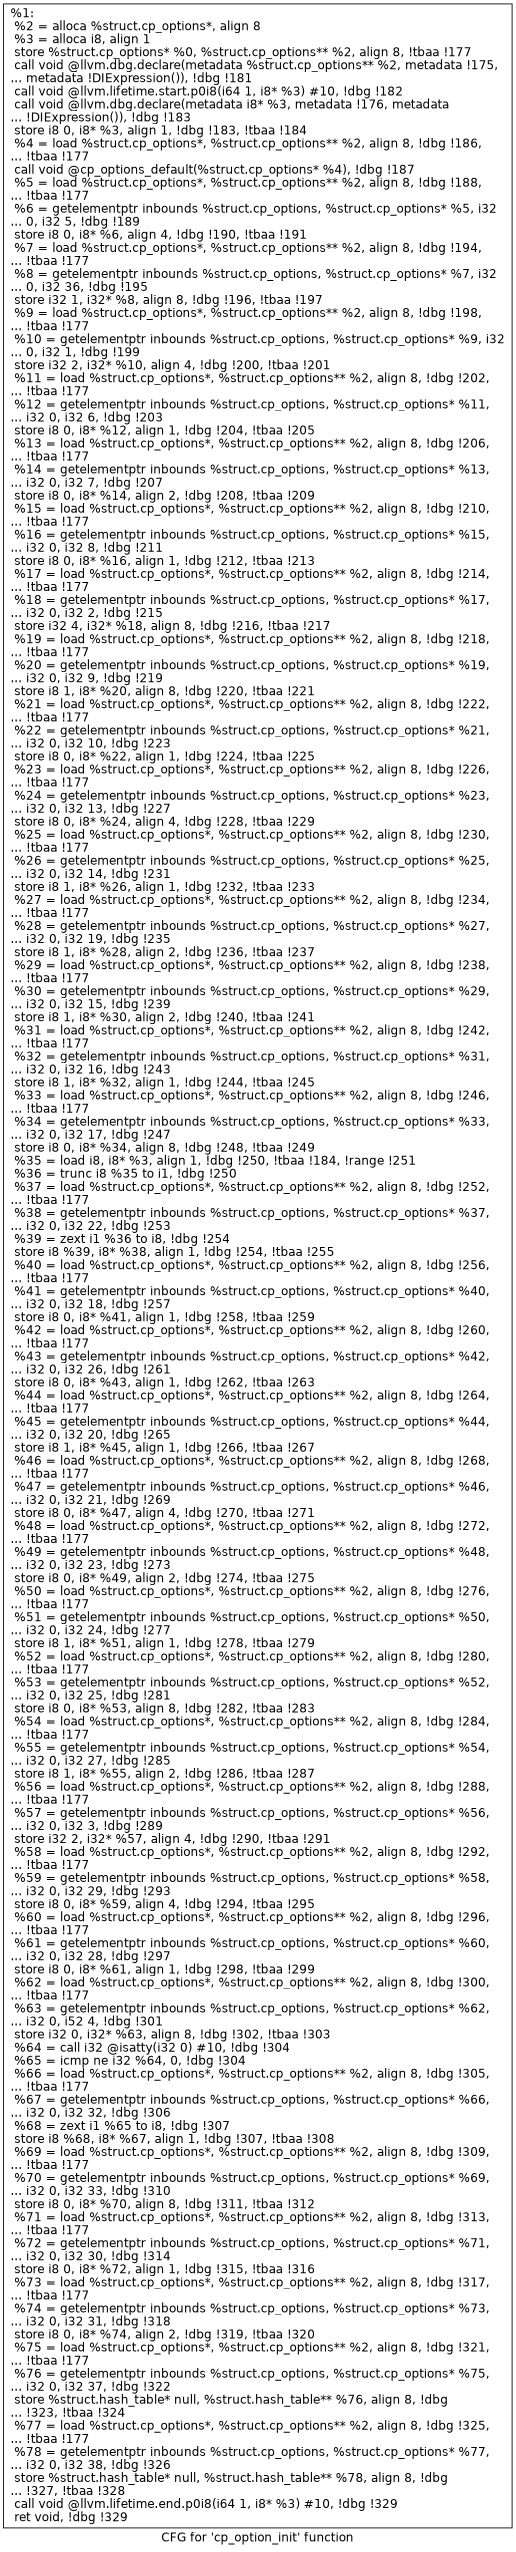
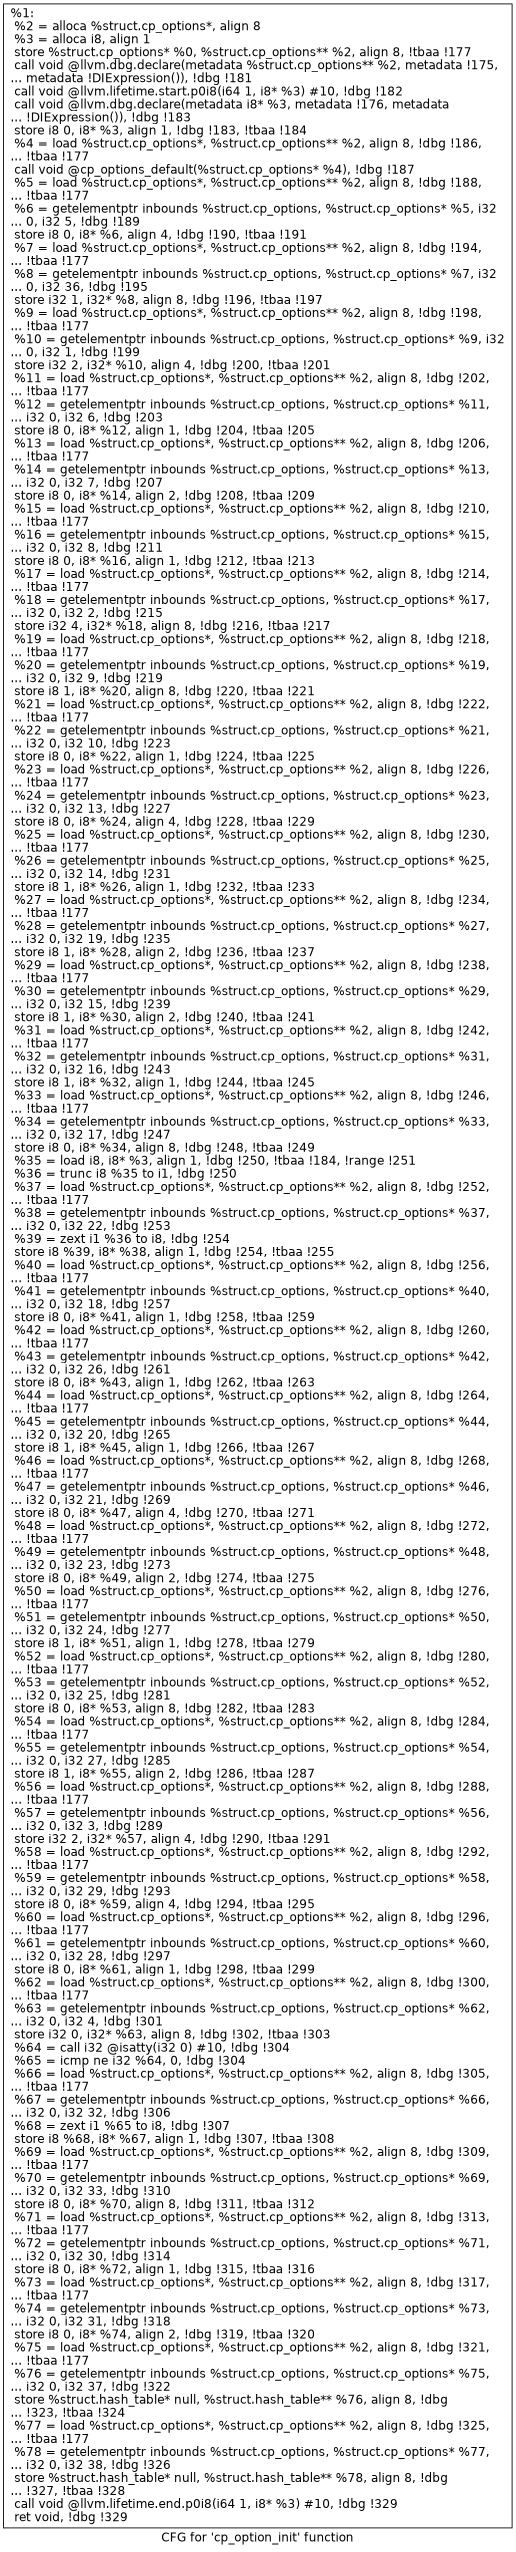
node "%1:": text "... i32 0, i52 4, !dbg !301" -> "... i32 0, i32 4, !dbg !301"
